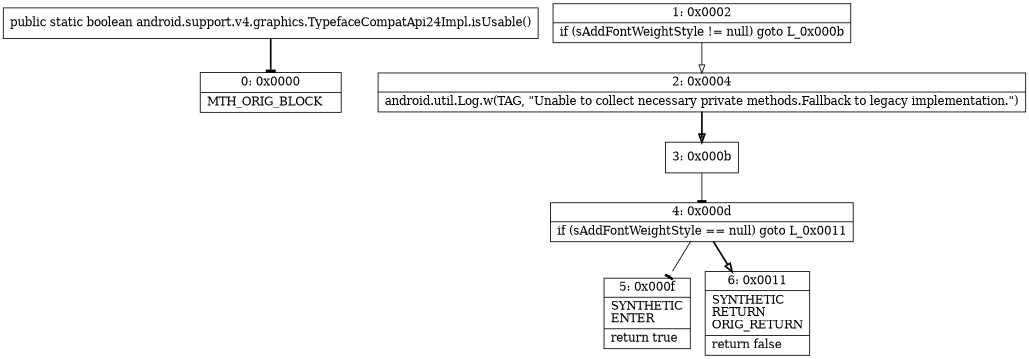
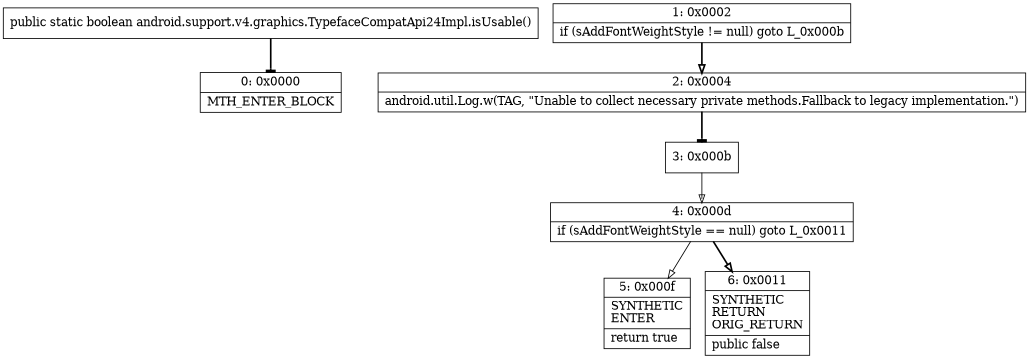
edge "1: 0x0002" -> "2: 0x0004": style solid -> bold
node "0: 0x0000": text "MTH_ORIG_BLOCK" -> "MTH_ENTER_BLOCK"
edge "2: 0x0004" -> "3: 0x000b": arrowhead onormal -> tee
edge "3: 0x000b" -> "4: 0x000d": arrowhead tee -> onormal
edge "4: 0x000d" -> "5: 0x000f": arrowhead tee -> onormal
node "6: 0x0011": text "return false" -> "public false"
